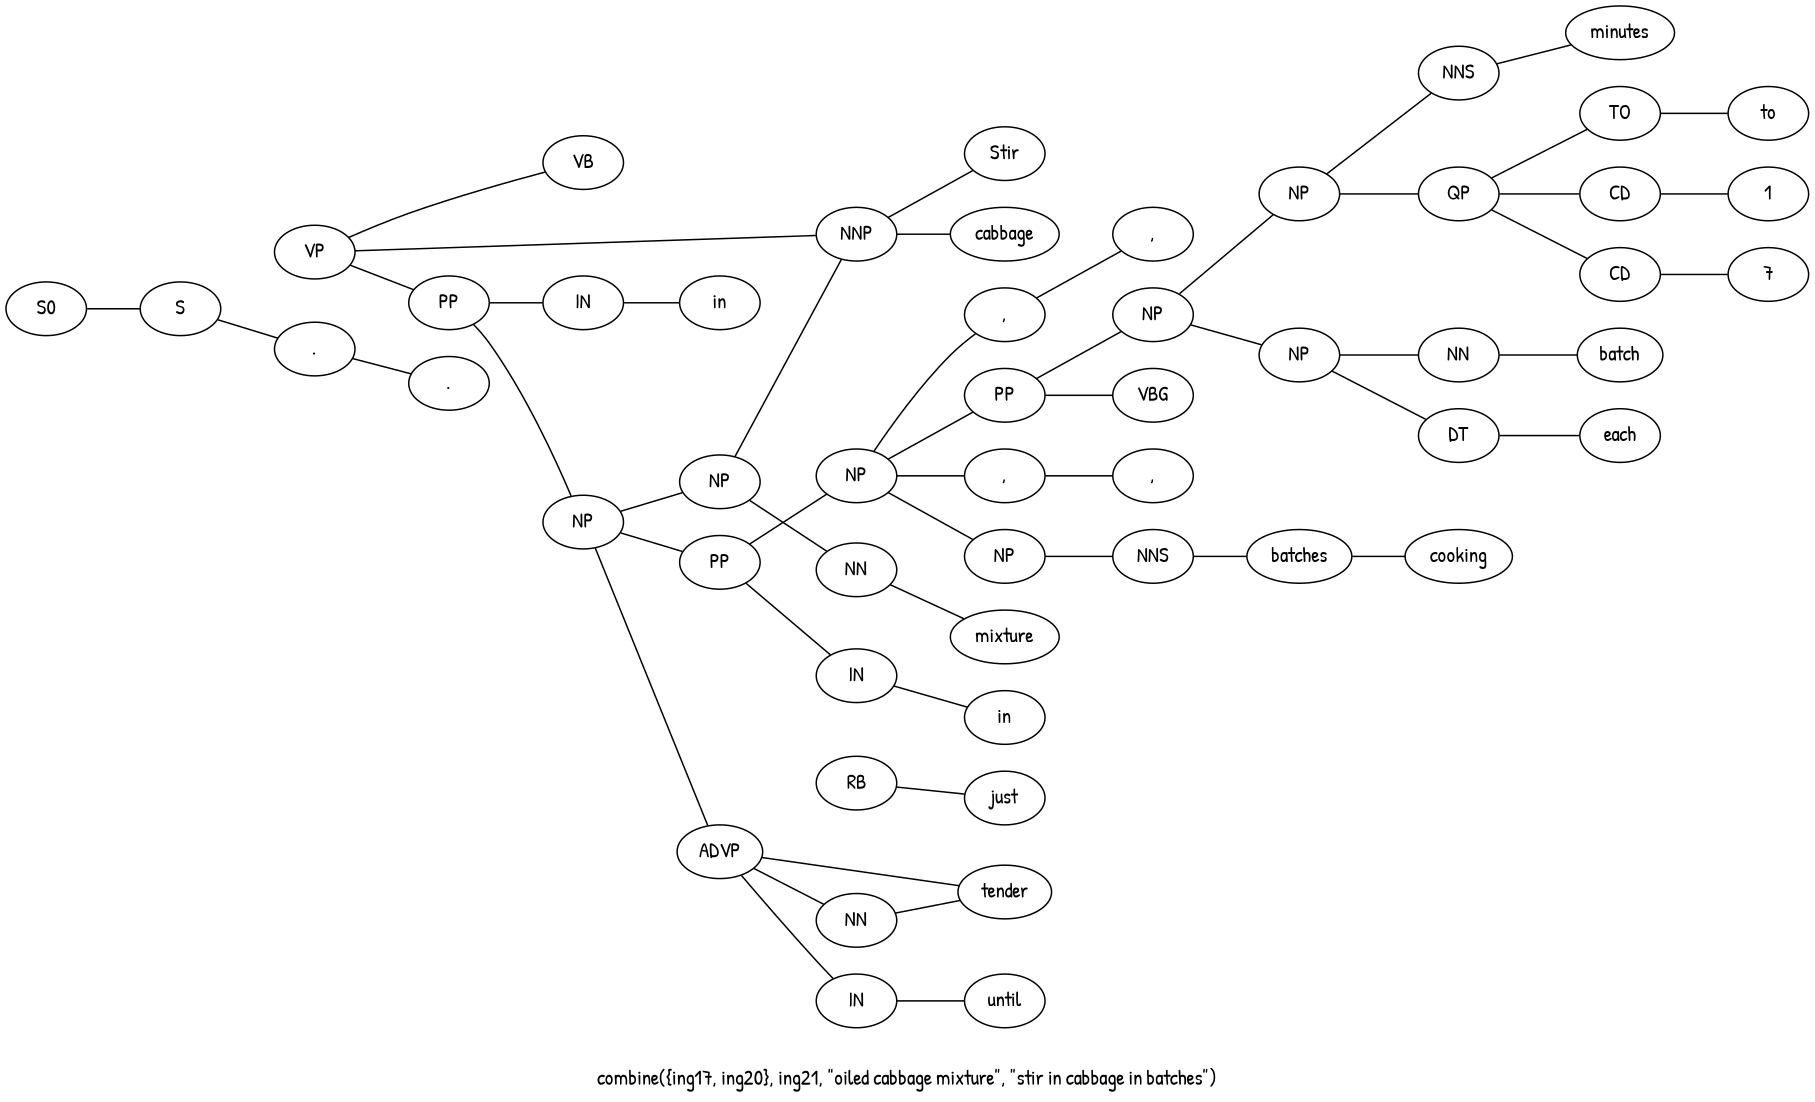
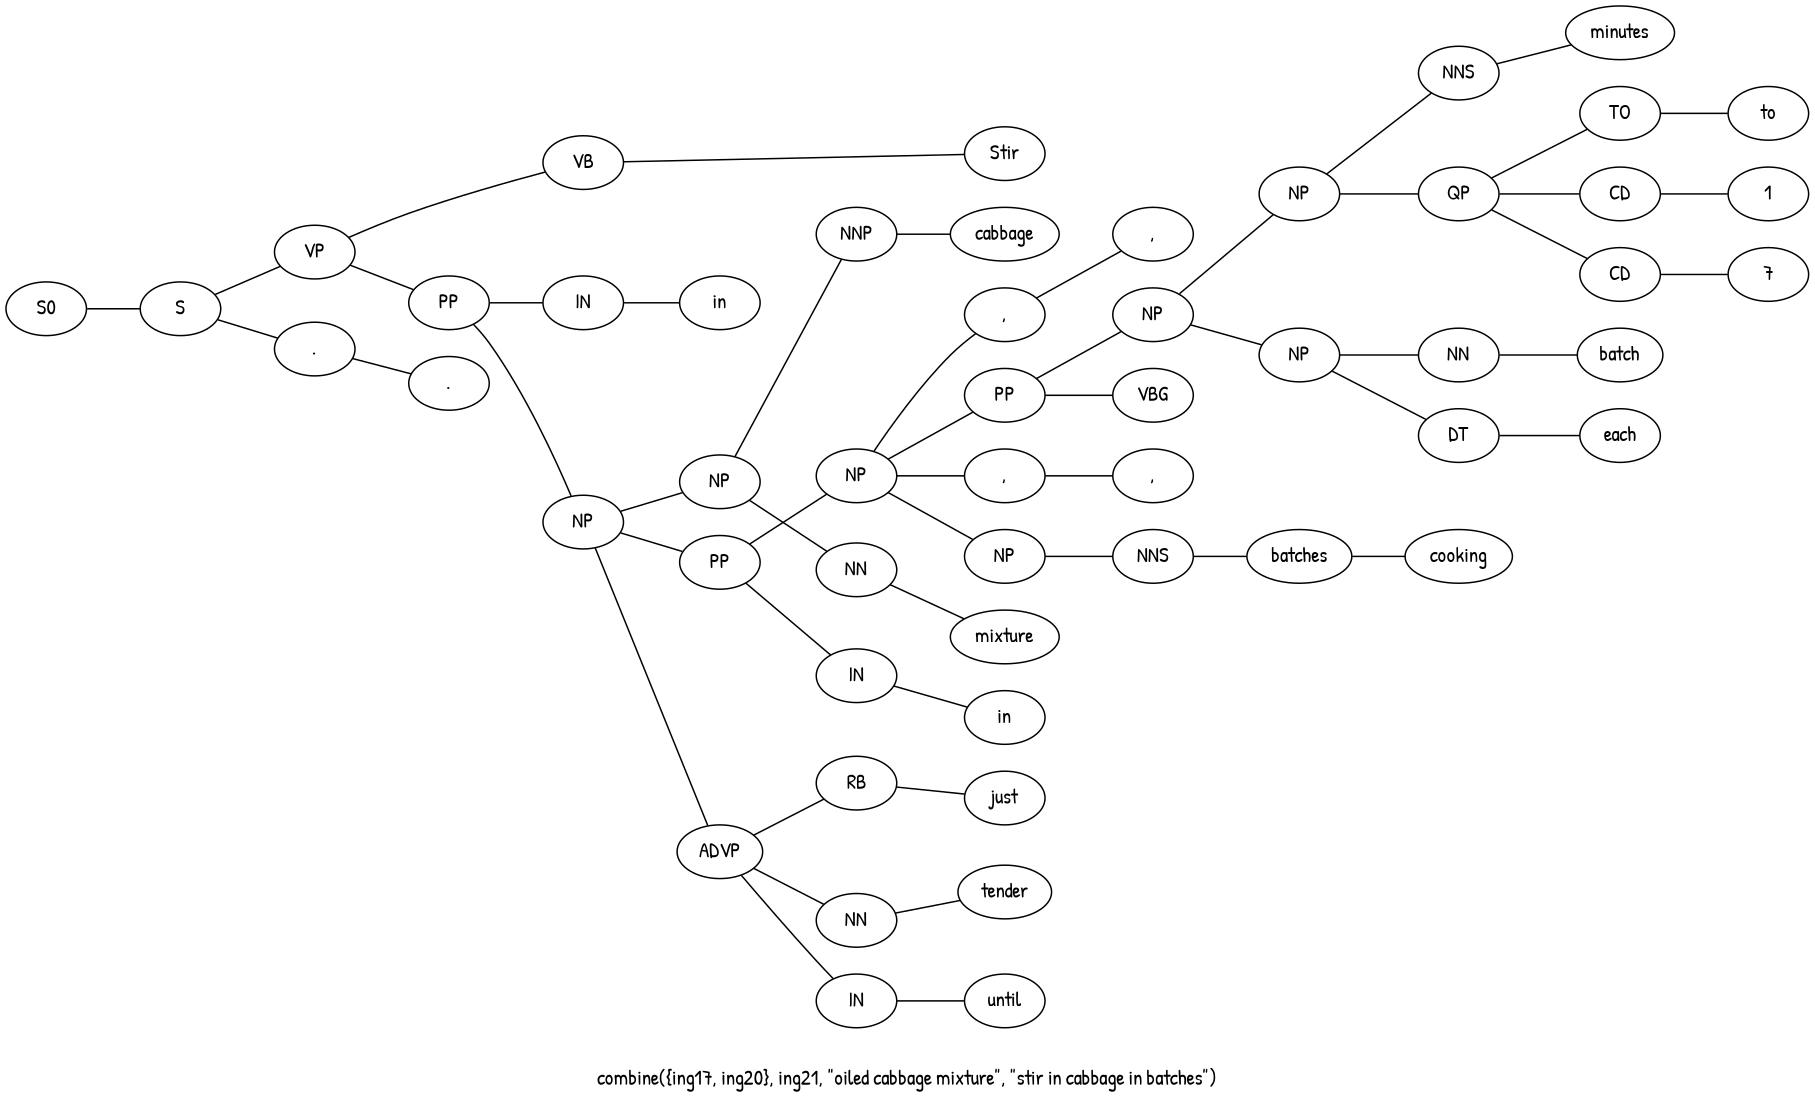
edge "Stir" -- "NNP": now "Stir" -- "VB"
edge "NNP" -- "VP": now "S" -- "VP"
edge "ADVP" -- "tender": now "ADVP" -- "RB"
